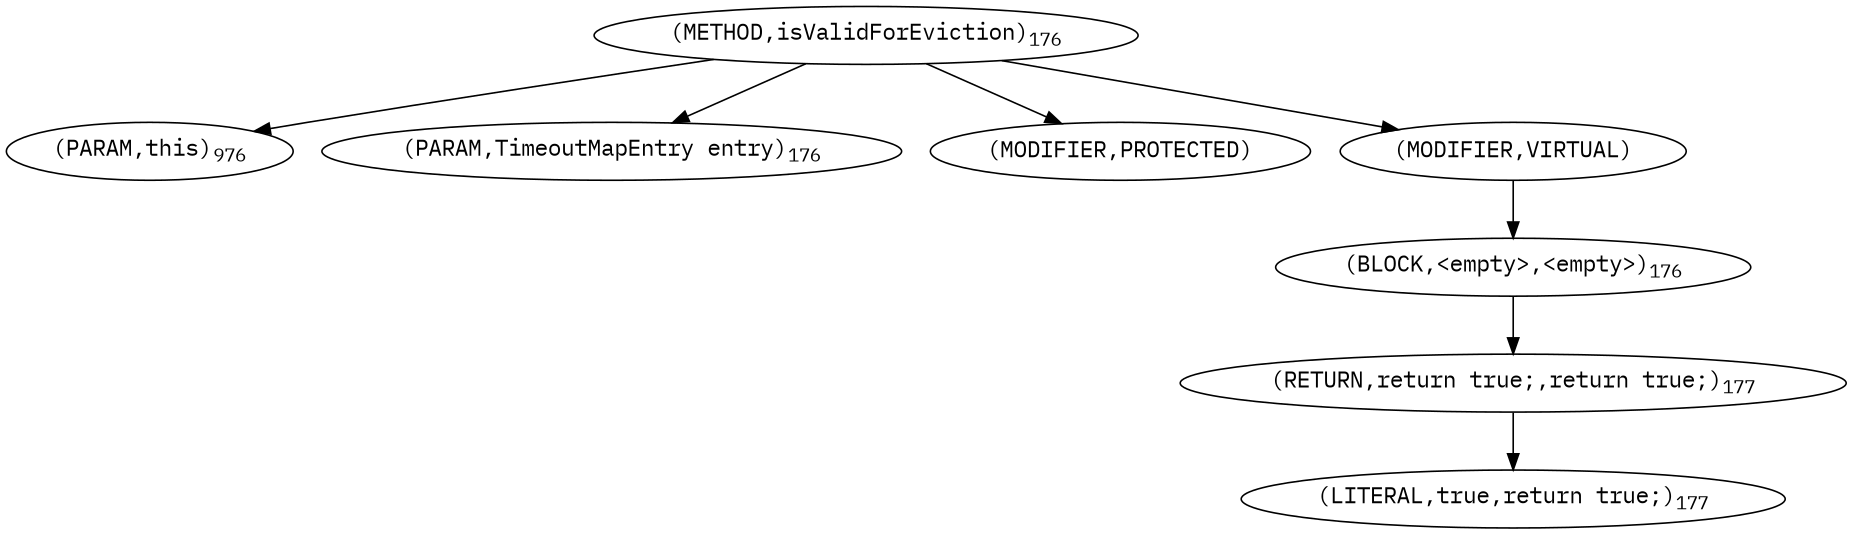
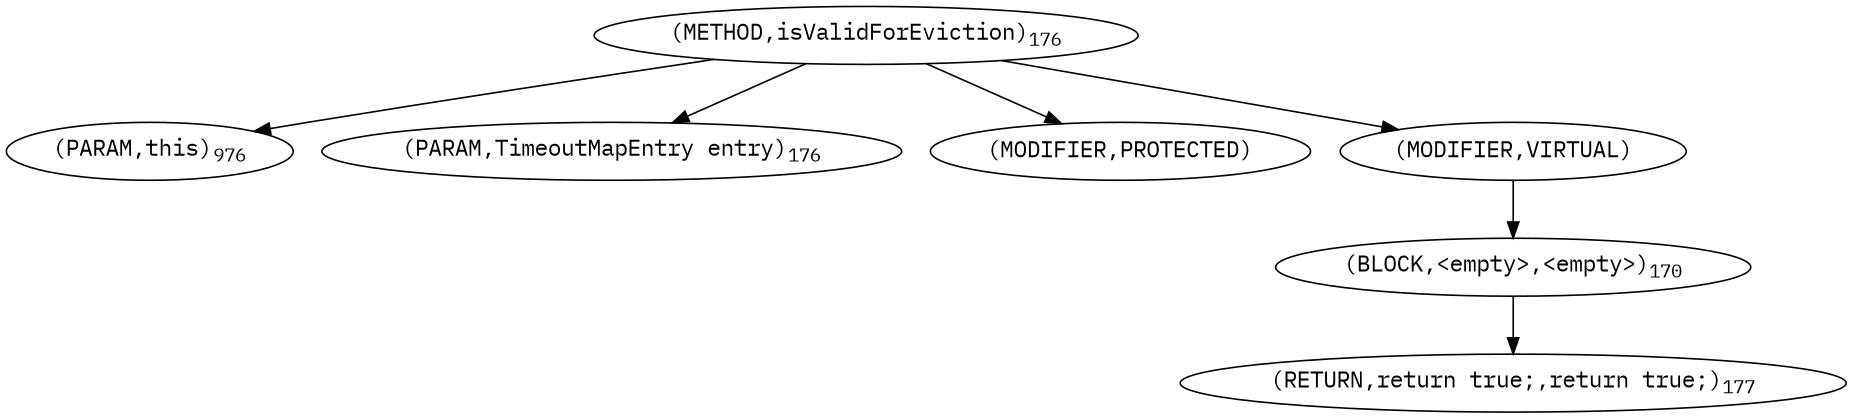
node "(BLOCK,<empty>,<empty>)": text "176" -> "170"
node "(LITERAL,true,return true;)": removed
